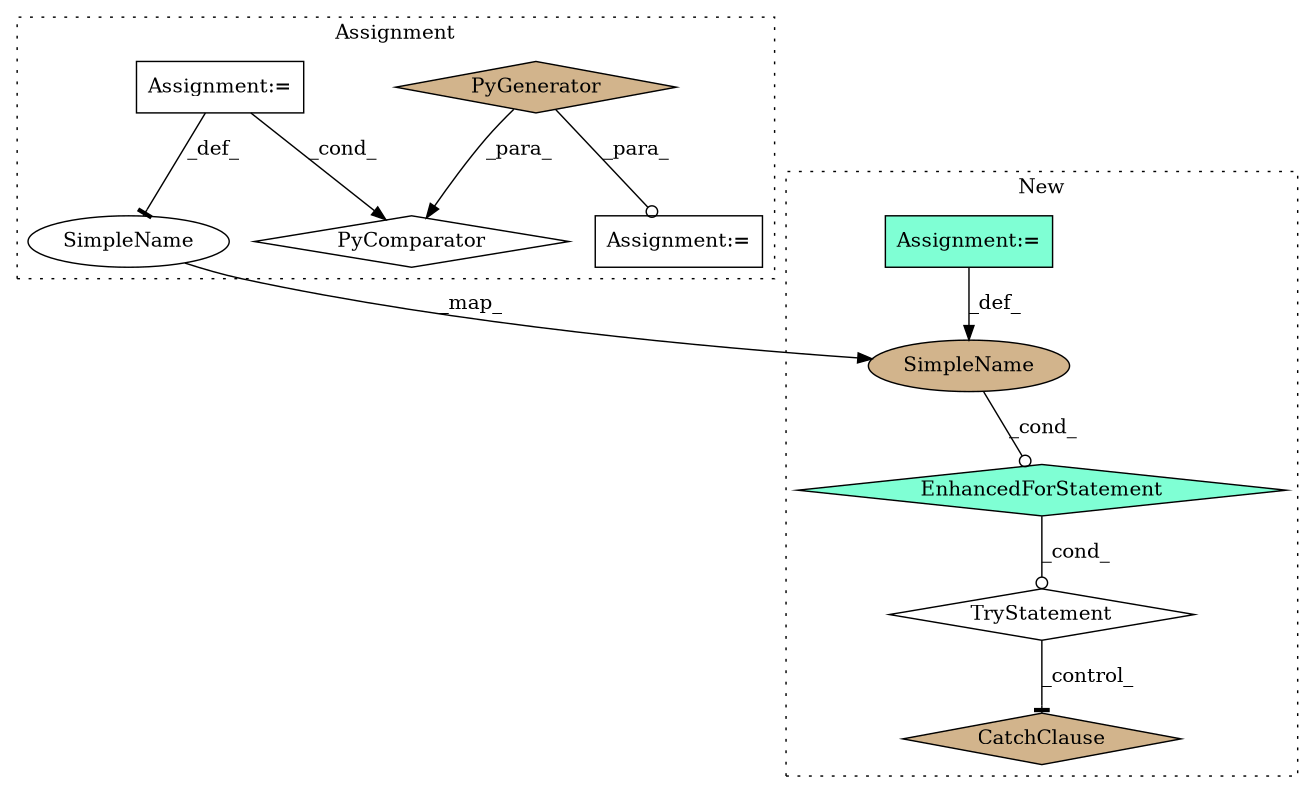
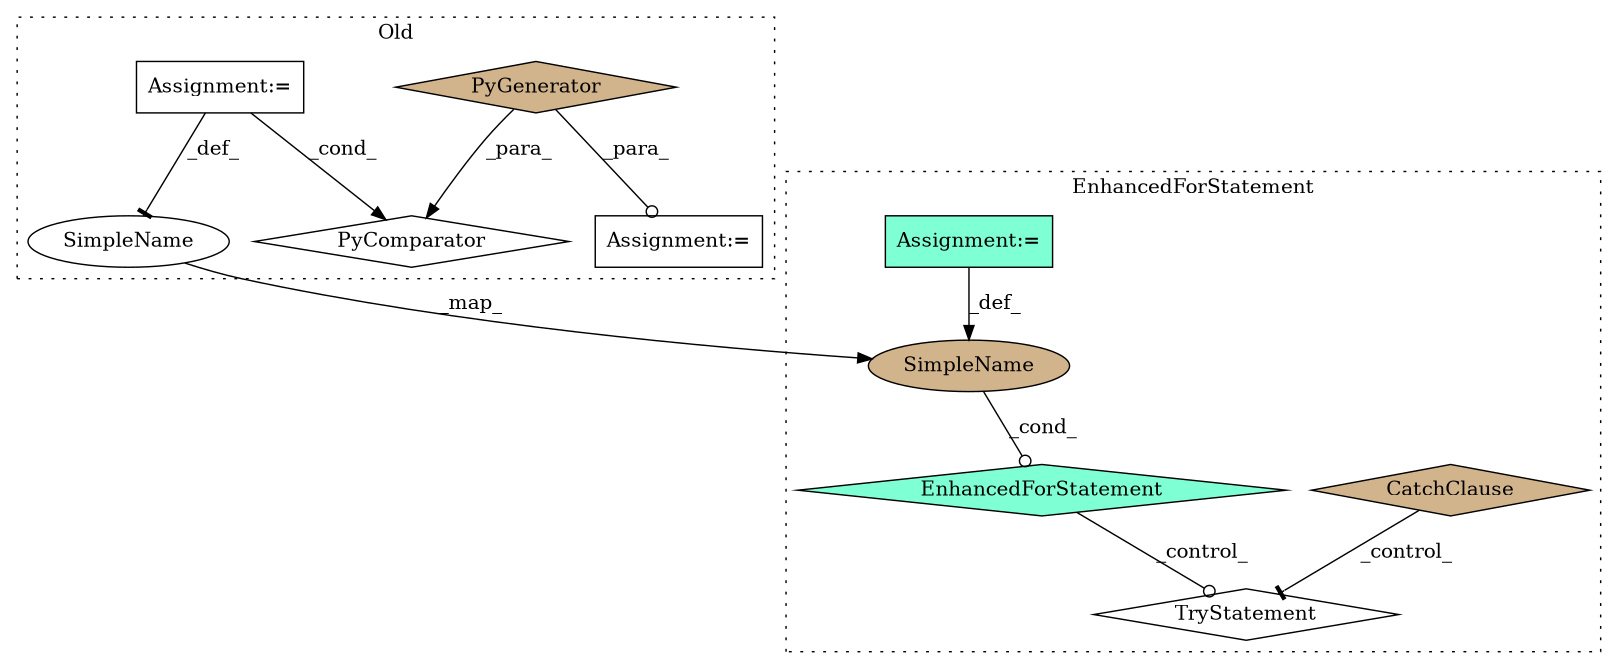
cluster "Assignment": label "Assignment" -> "Old"
cluster "New": label "New" -> "EnhancedForStatement"
edge "EnhancedForStatement" -> "TryStatement": label "_cond_" -> "_control_"
edge "TryStatement" -> "CatchClause": reversed
